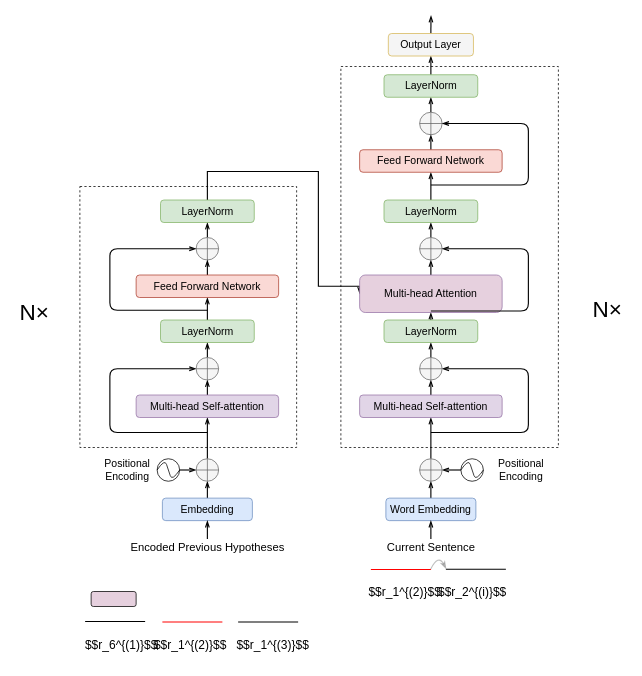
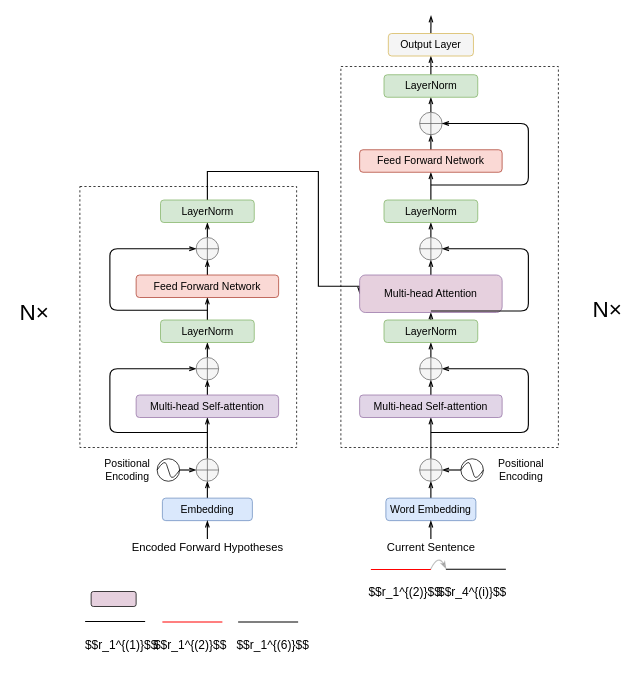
node "Encoded Previous Hypotheses": label "Encoded Previous Hypotheses" -> "Encoded Forward Hypotheses"
node "$$r_2^{(i)}$$": label "$$r_2^{(i)}$$" -> "$$r_4^{(i)}$$"
node "$$r_6^{(1)}$$": label "$$r_6^{(1)}$$" -> "$$r_1^{(1)}$$"
node "$$r_1^{(3)}$$": label "$$r_1^{(3)}$$" -> "$$r_1^{(6)}$$"
